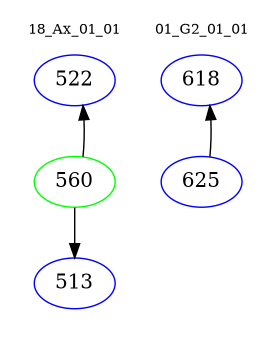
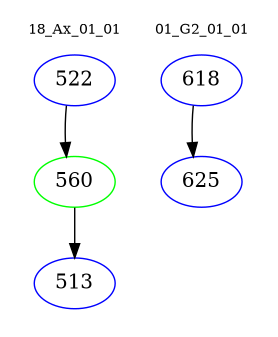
edge "560" -> "522": reversed
edge "625" -> "618": reversed
